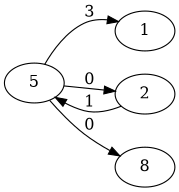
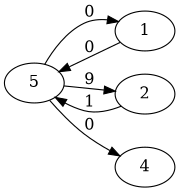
edge "5" -> "1": label "3" -> "0"
edge "1" -> "5": added, label "0"
edge "5" -> "2": label "0" -> "9"
node "8": label "8" -> "4"
